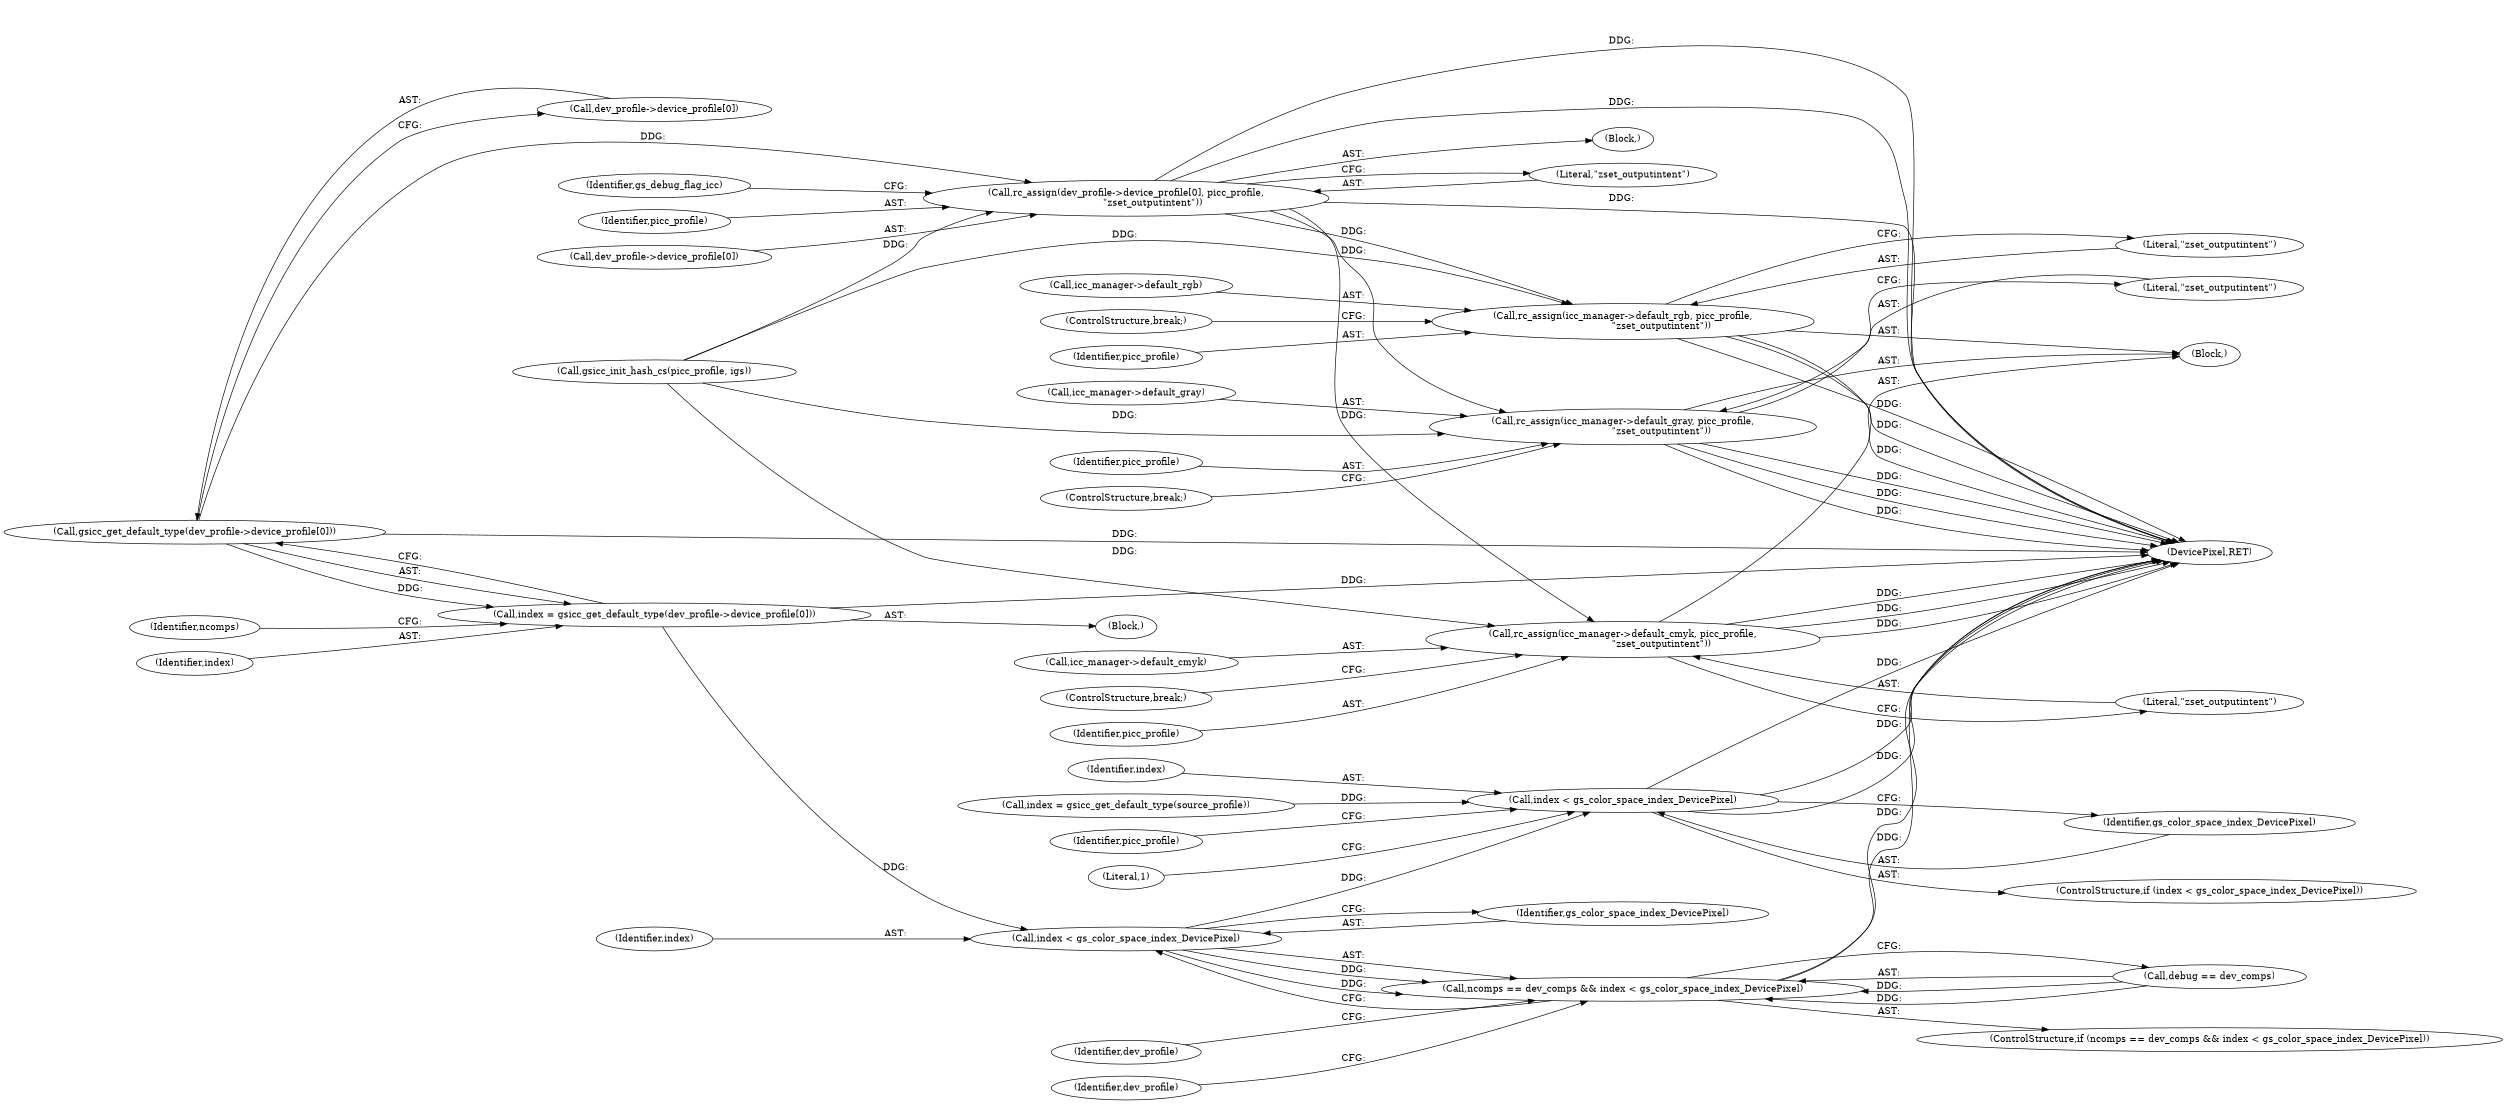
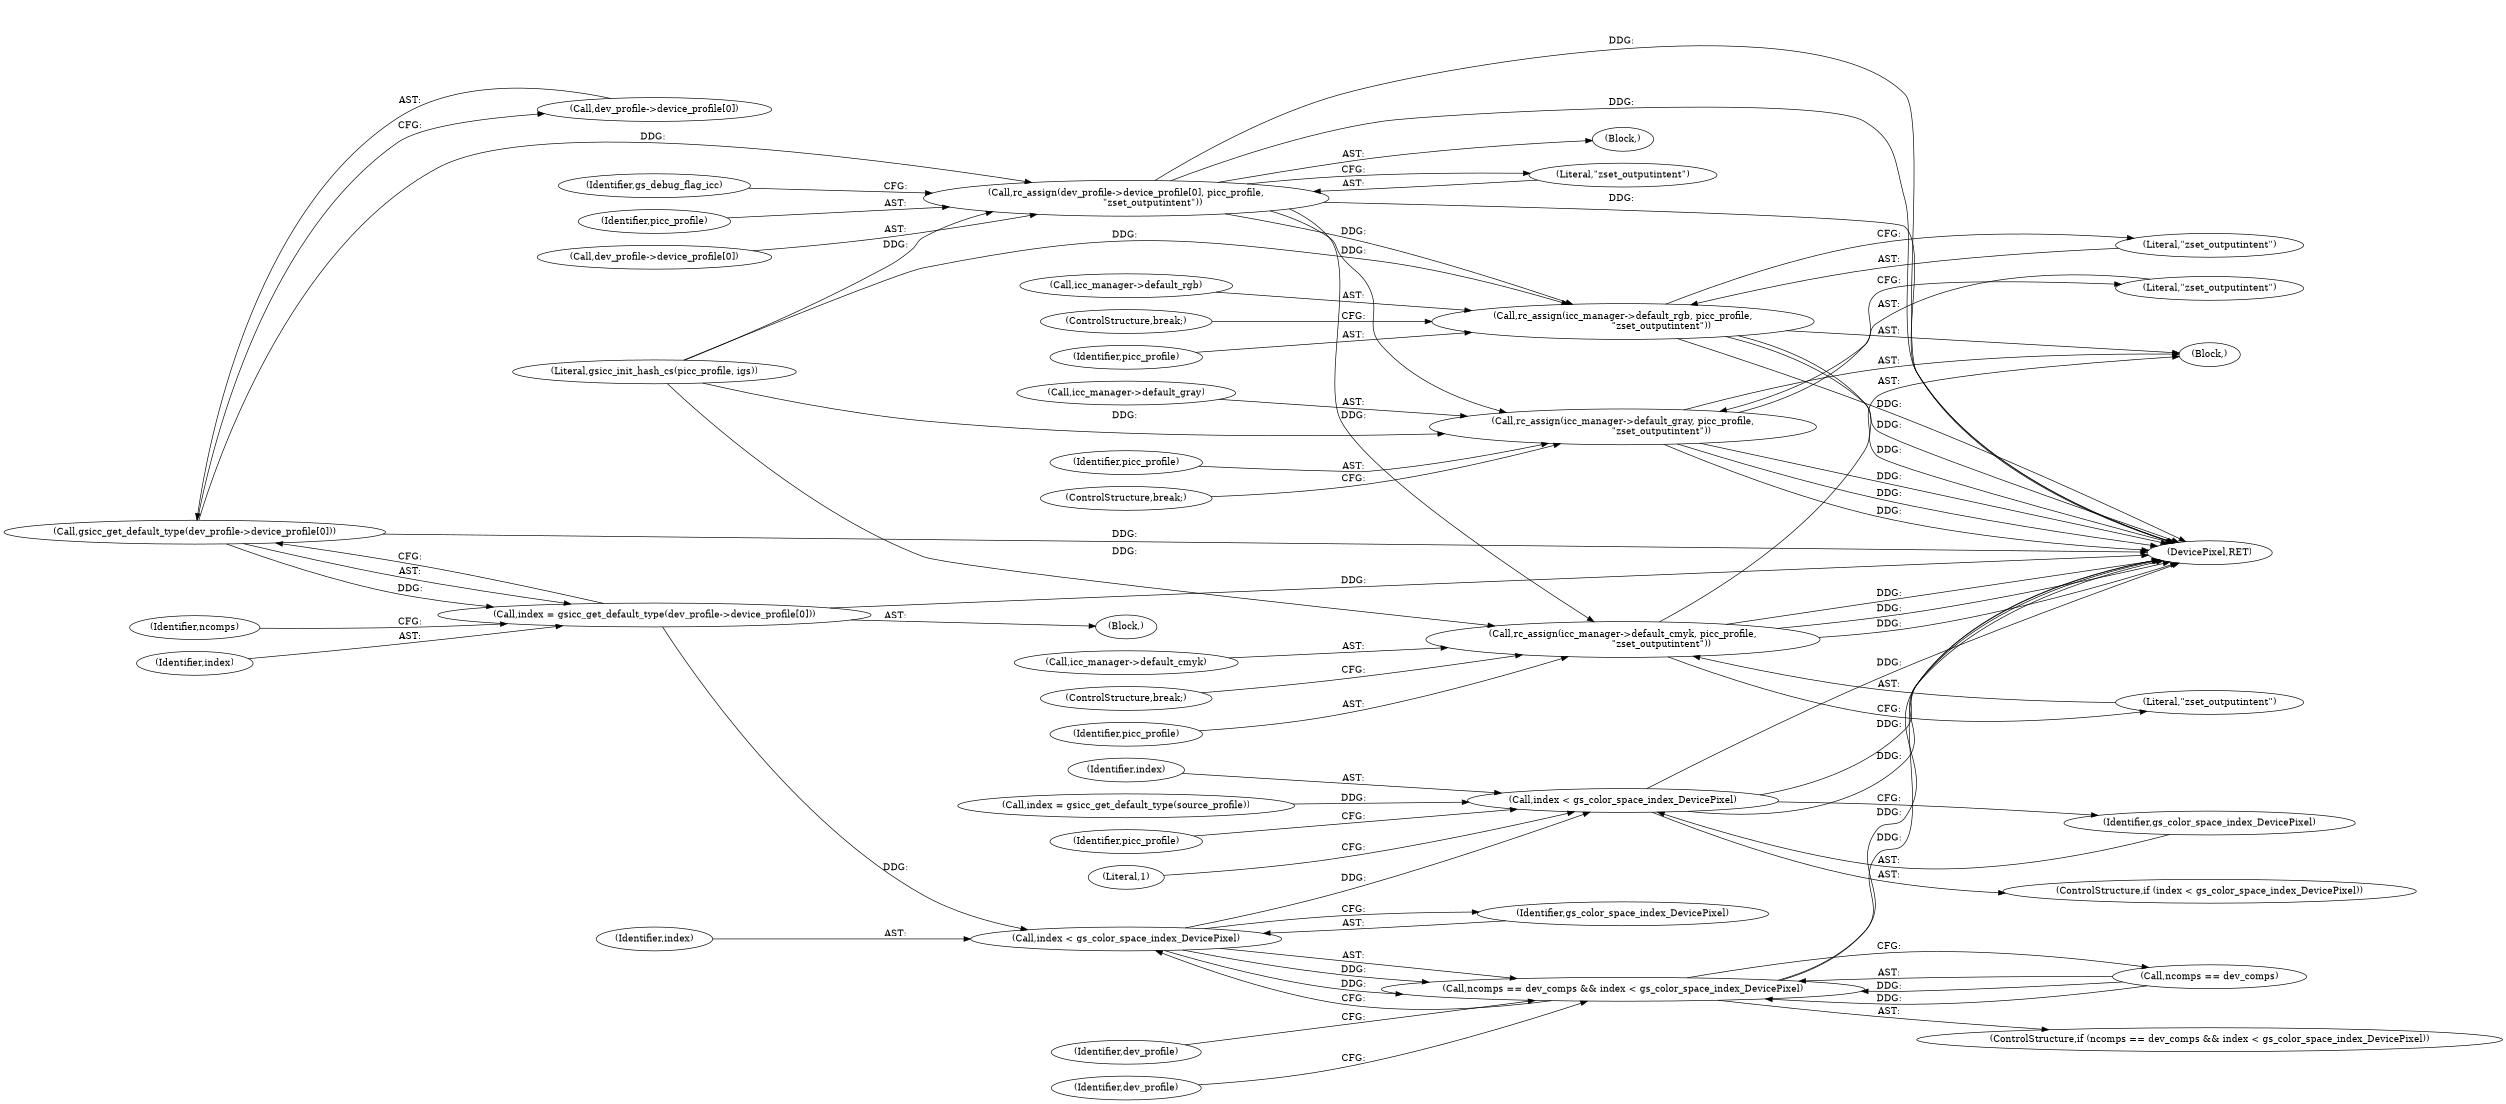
node "(Call,gsicc_init_hash_cs(picc_profile, igs))": label "(Call,gsicc_init_hash_cs(picc_profile, igs))" -> "(Literal,gsicc_init_hash_cs(picc_profile, igs))"
node "(Call,debug == dev_comps)": label "(Call,debug == dev_comps)" -> "(Call,ncomps == dev_comps)"
